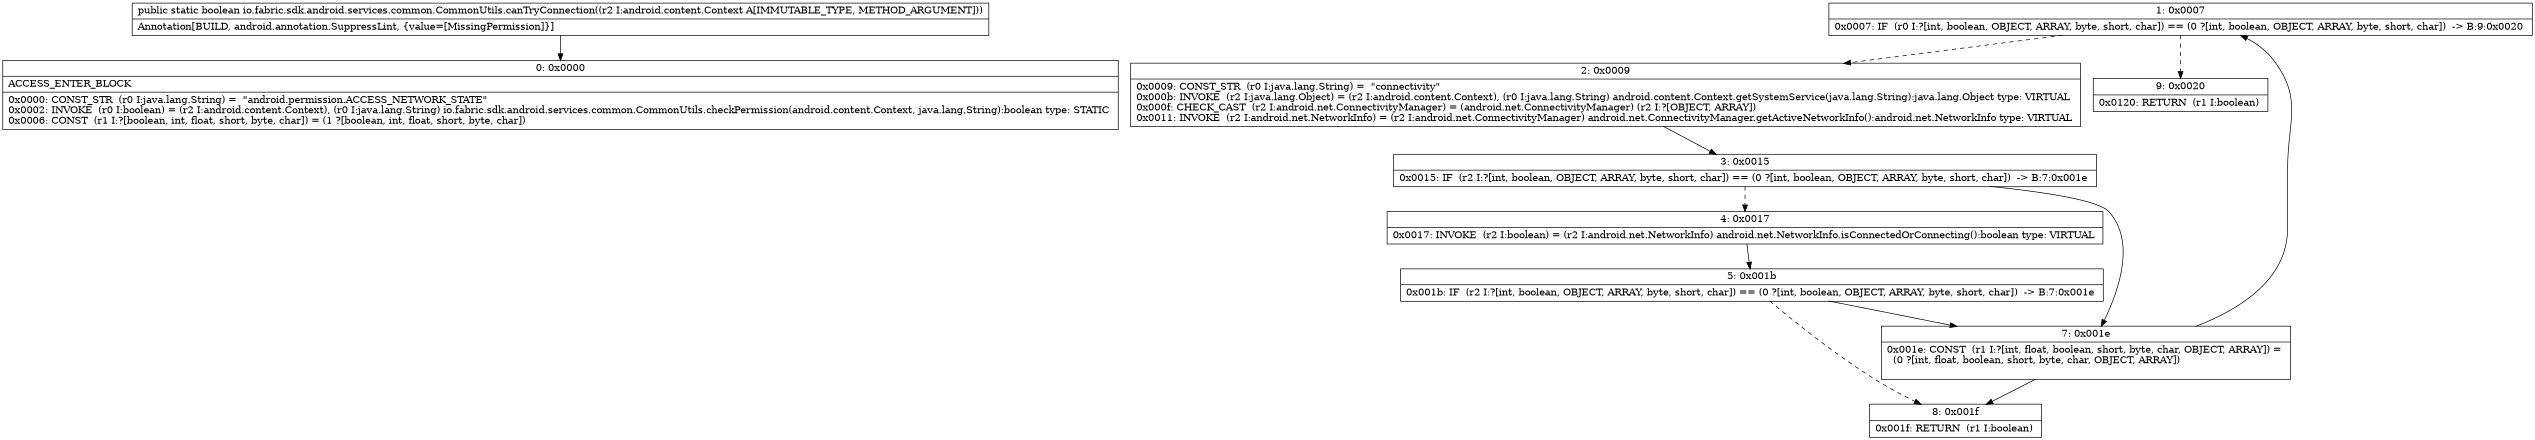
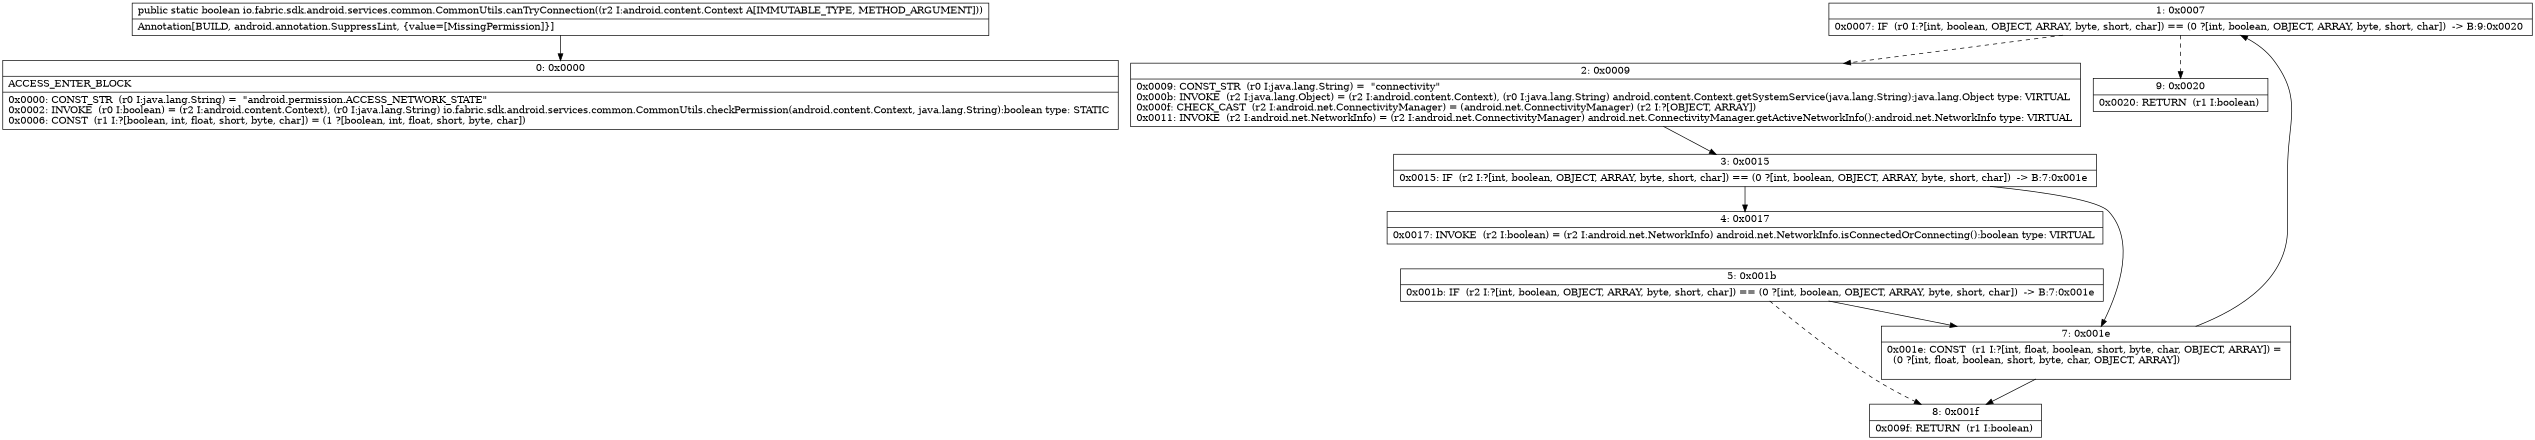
node "9: 0x0020": text "0x0120: RETURN  (r1 I:boolean)" -> "0x0020: RETURN  (r1 I:boolean)"
edge "3: 0x0015" -> "4: 0x0017": style dashed -> solid
edge "4: 0x0017" -> "5: 0x001b": removed
node "8: 0x001f": text "0x001f: RETURN  (r1 I:boolean)" -> "0x009f: RETURN  (r1 I:boolean)"
